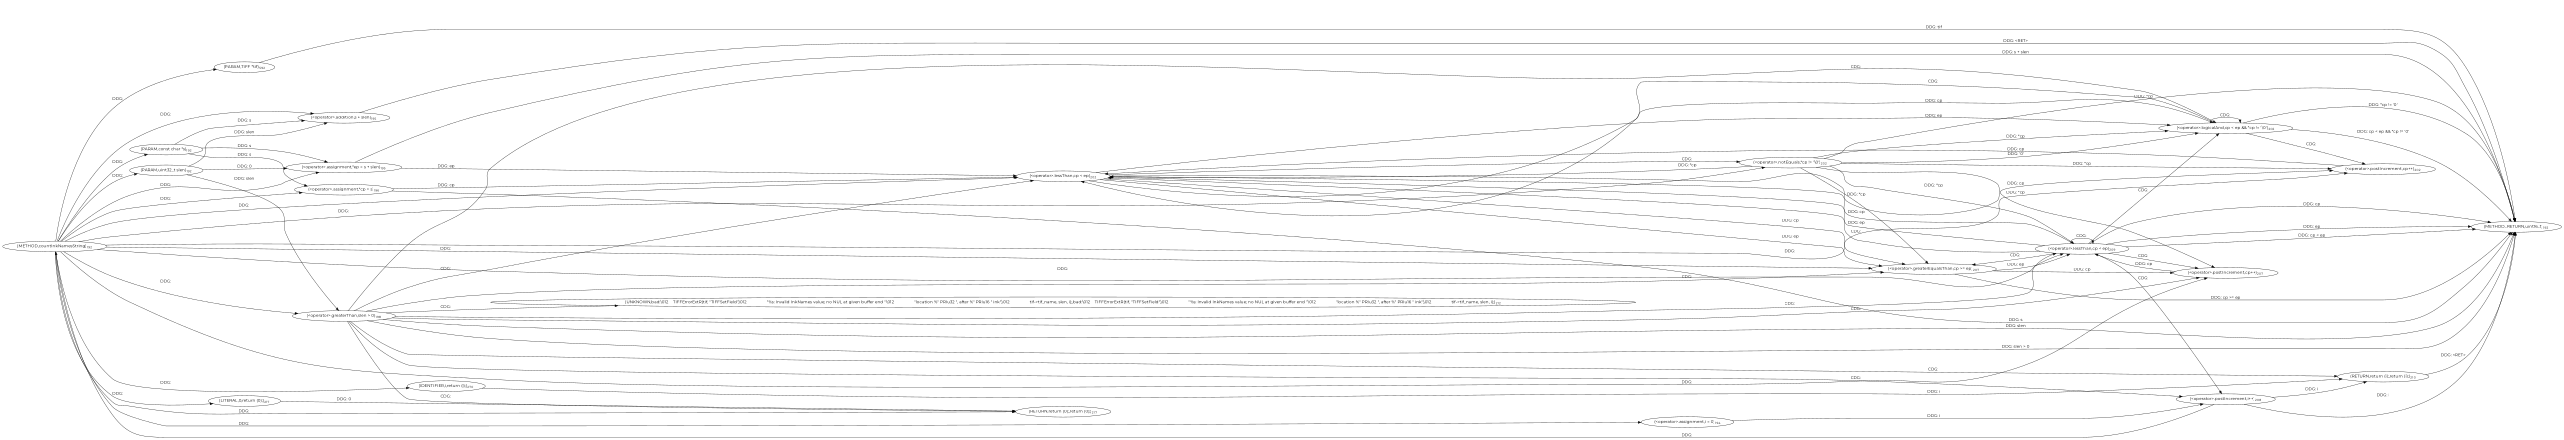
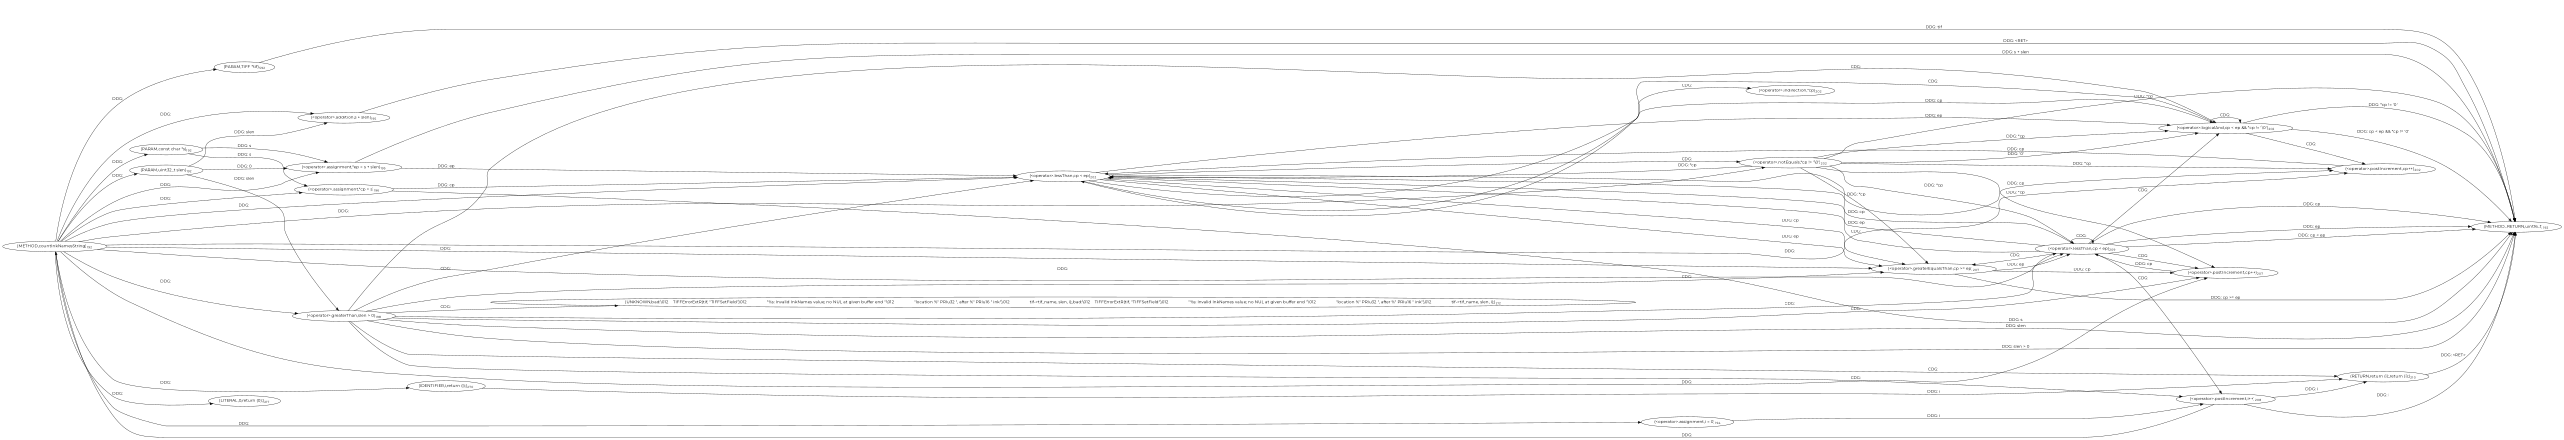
node "(<operator>.indirection,*cp)": added
edge "(PARAM,const char *s)" -> "(<operator>.addition,s + slen)": removed, label "DDG: s"
node "(RETURN,return (0);,return (0);)": removed
